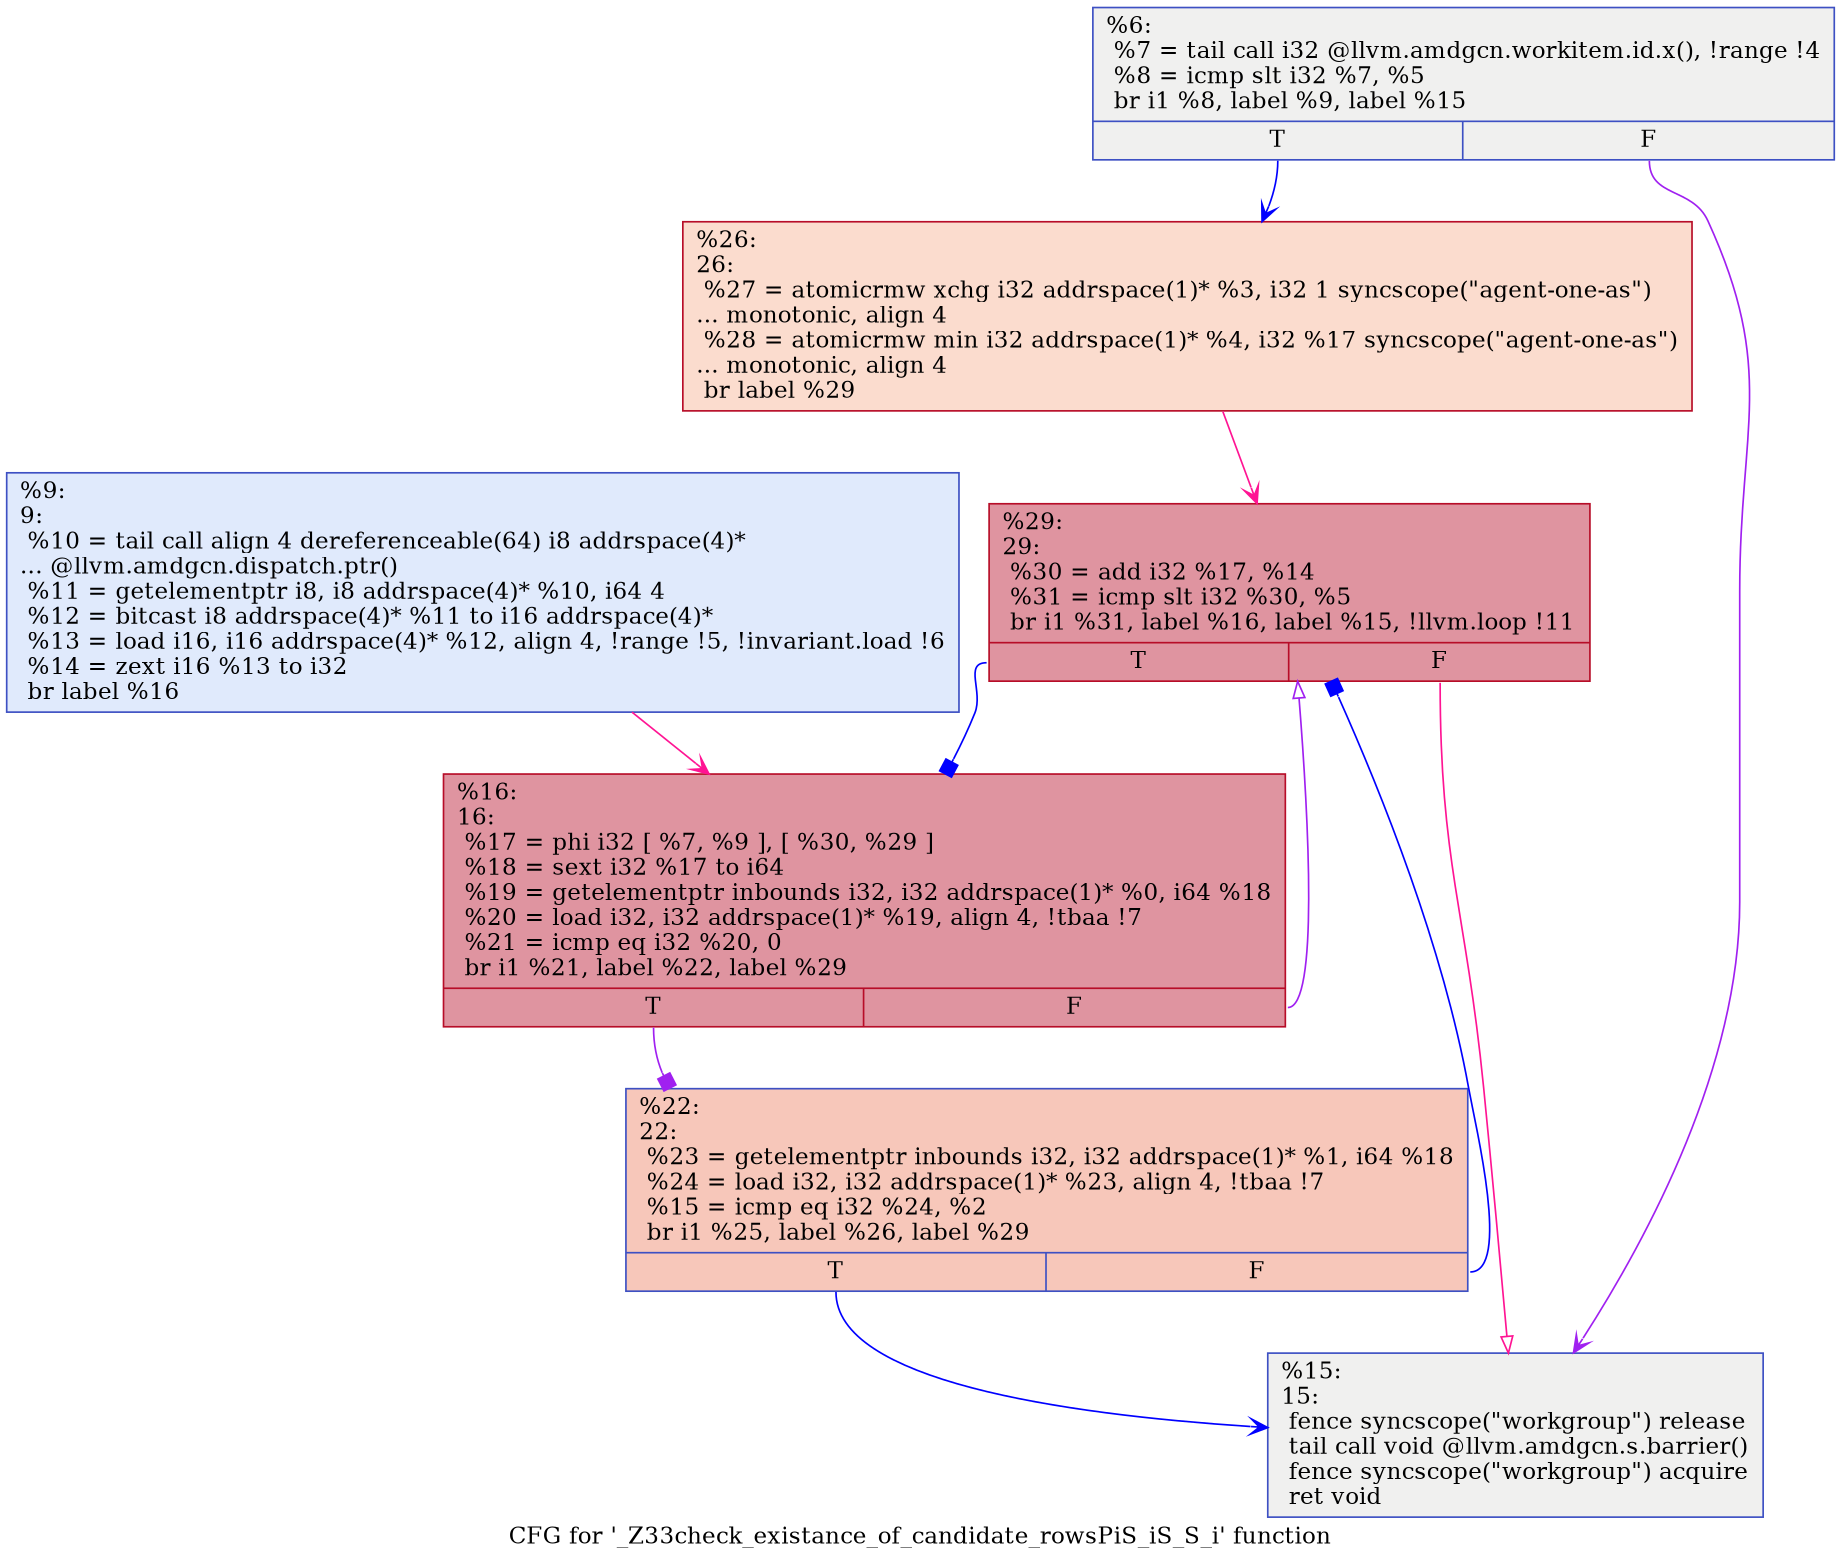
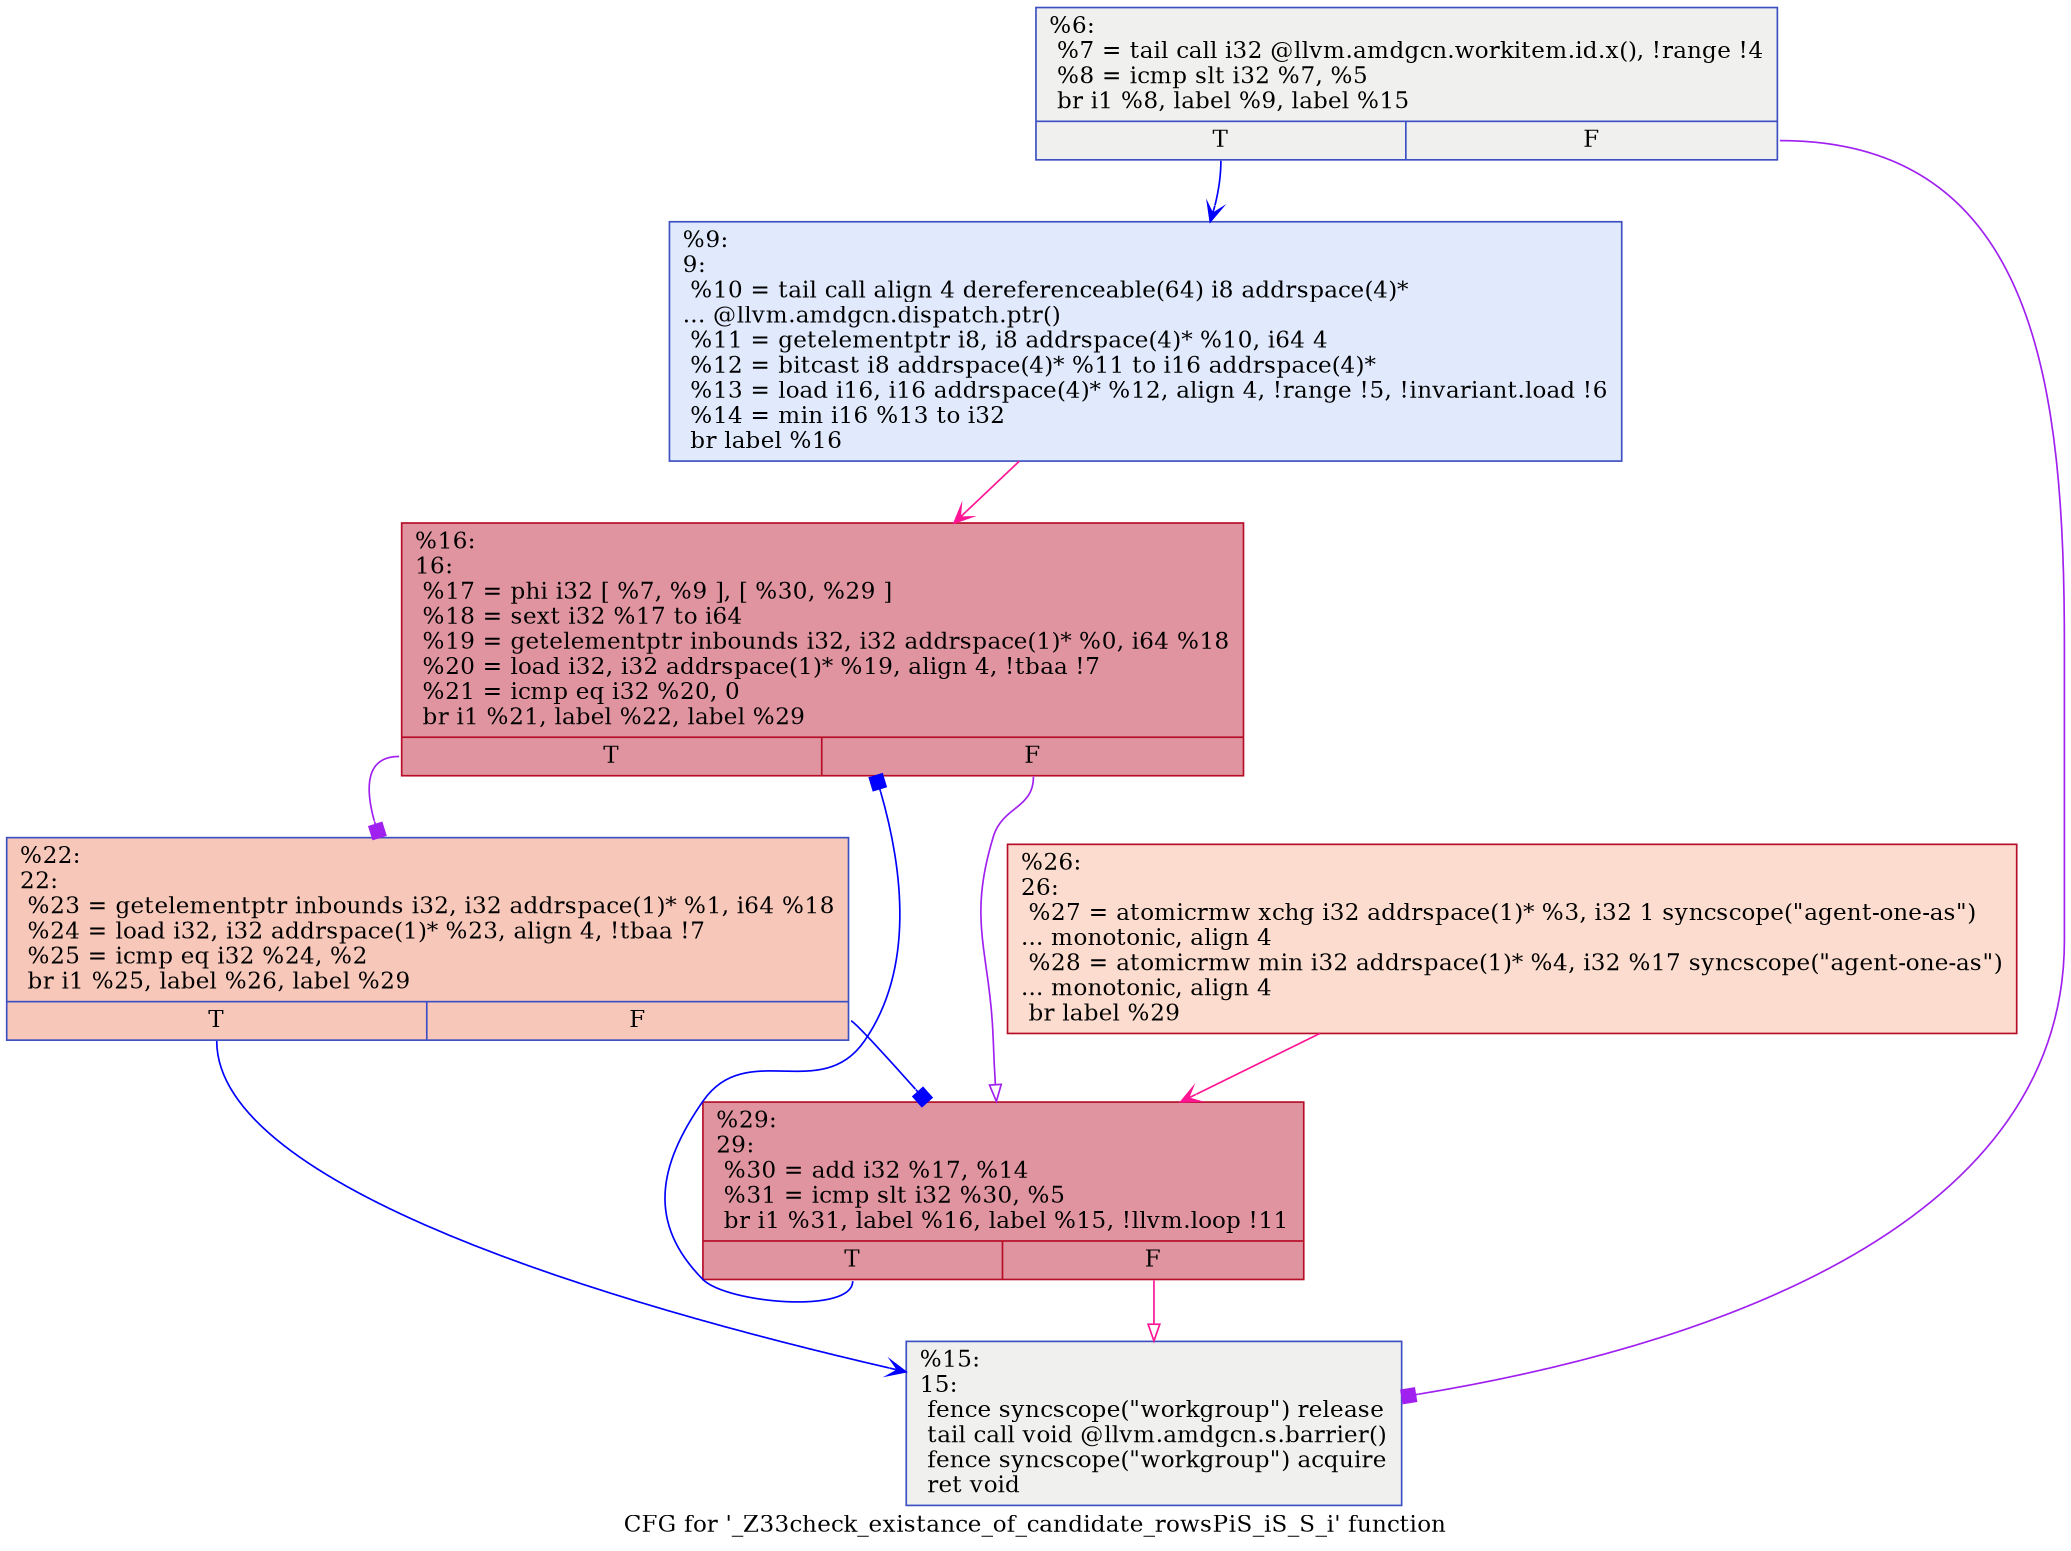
edge "%6:" -> "%26:": now "%6:" -> "%9:"
node "%9:": text "%14 = zext i16 %13 to i32" -> "%14 = min i16 %13 to i32"
edge "%6:" -> "%15:": arrowhead vee -> box
node "%22:": text "%15 = icmp eq i32 %24, %2" -> "%25 = icmp eq i32 %24, %2"
